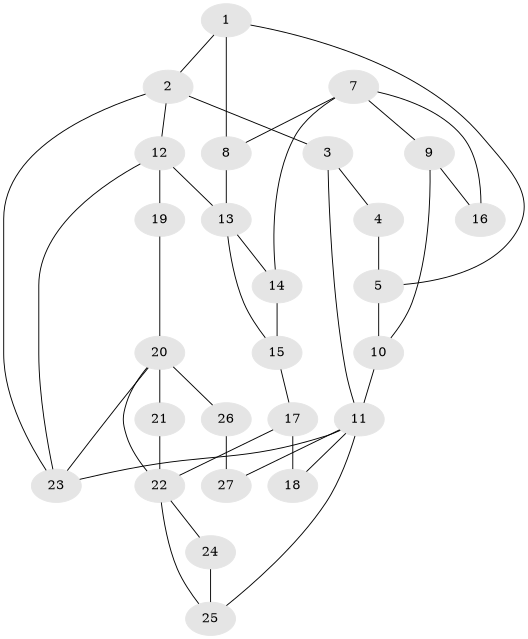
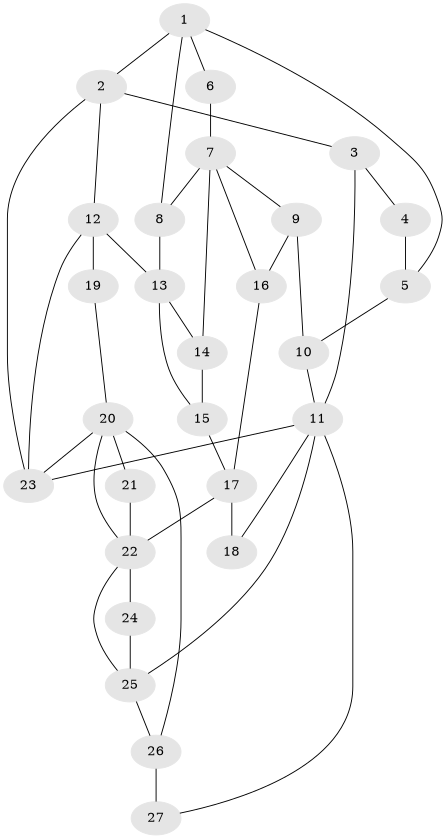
node "6": added
edge "16" -- "17": added
edge "25" -- "26": added
